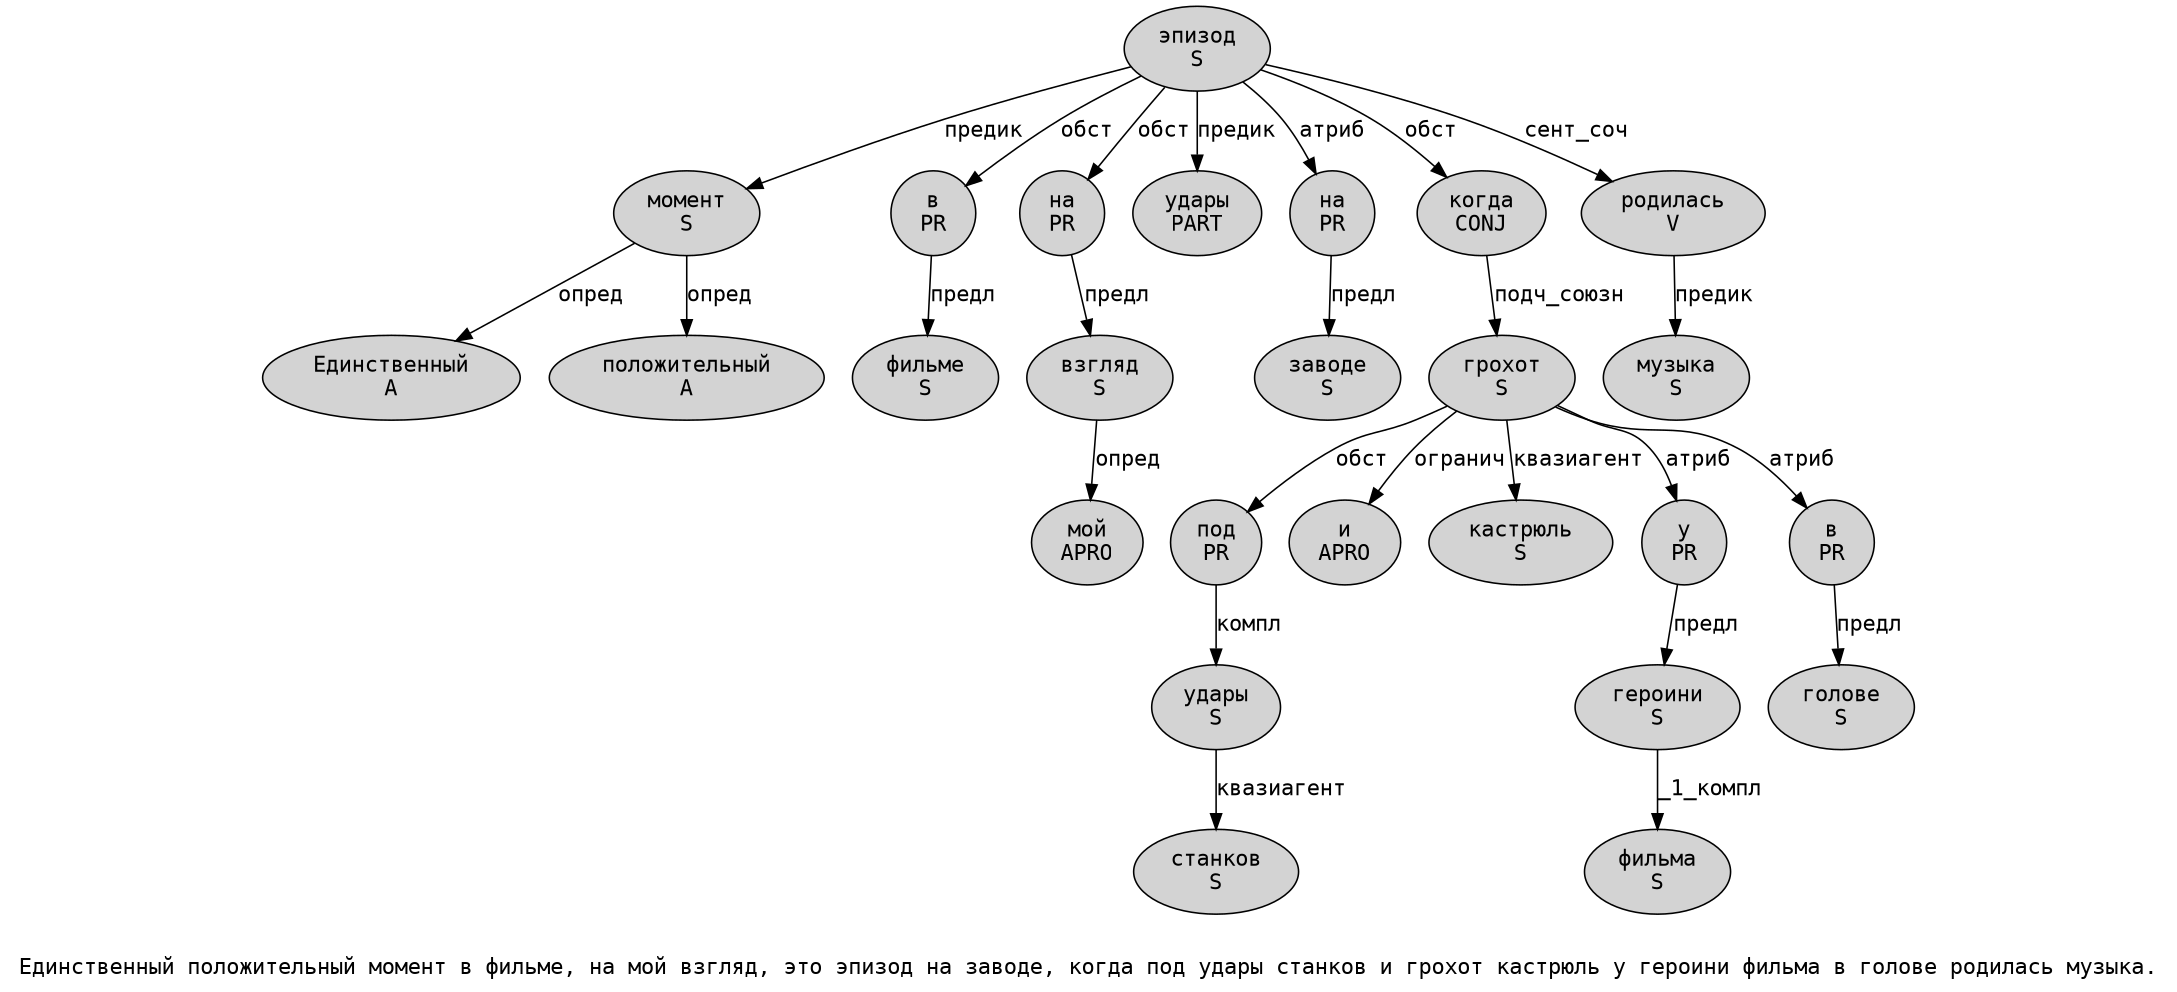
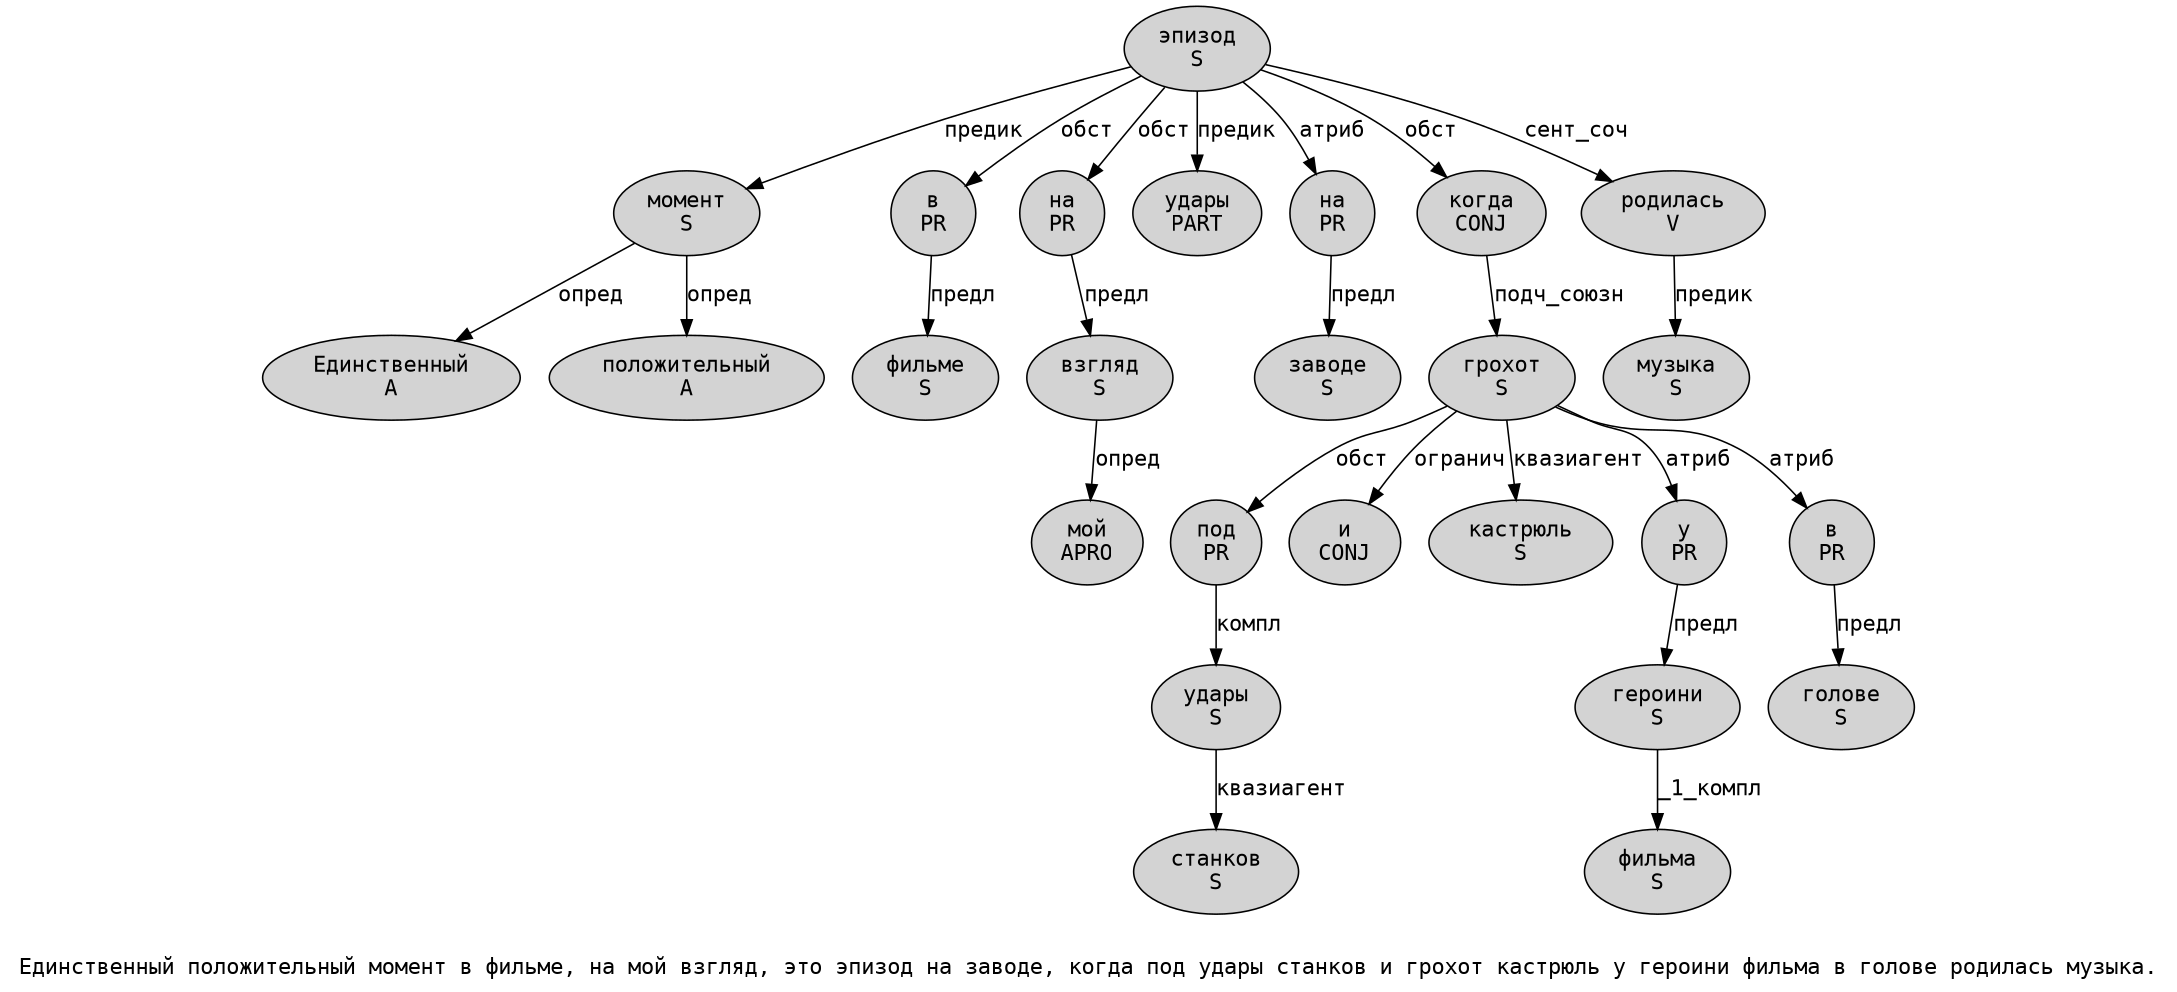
node "и APRO": label "и APRO" -> "и CONJ"
